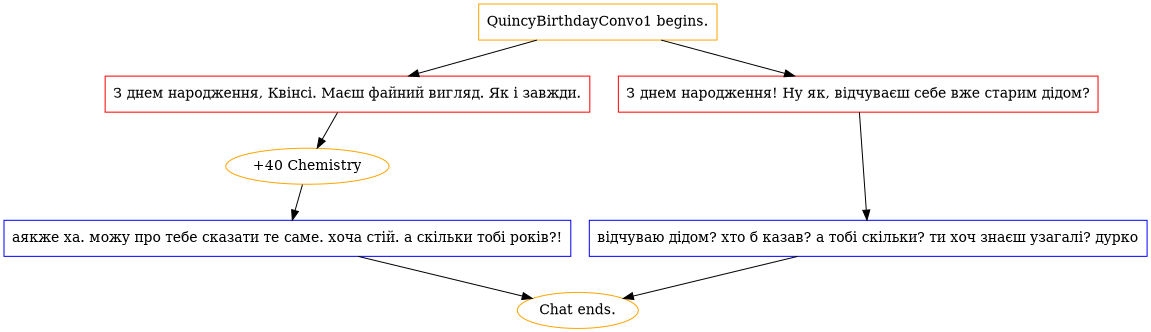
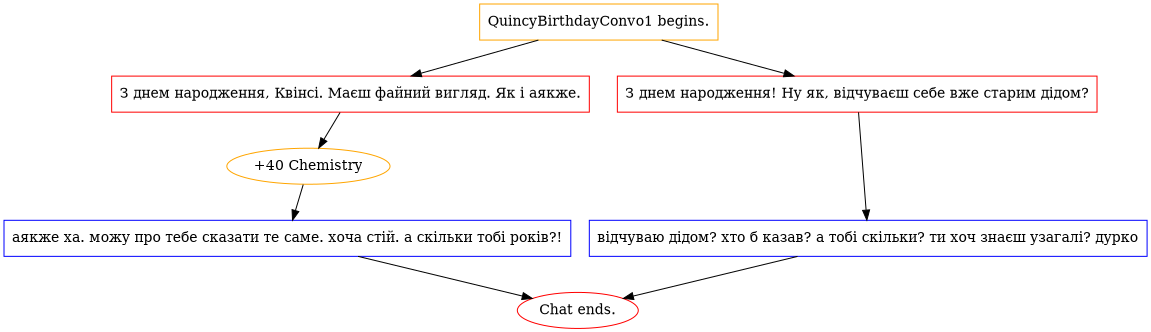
node "З днем народження, Квінсі. Маєш файний вигляд. Як і завжди.": label "З днем народження, Квінсі. Маєш файний вигляд. Як і завжди." -> "З днем народження, Квінсі. Маєш файний вигляд. Як і аякже."
node "Chat ends.": color orange -> red
